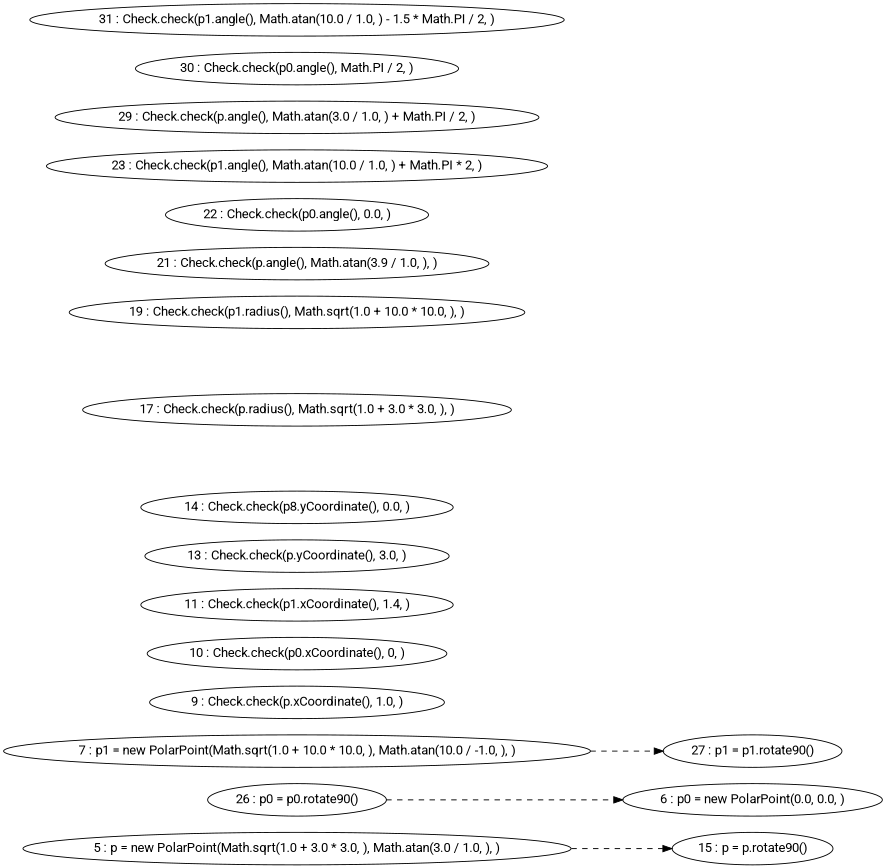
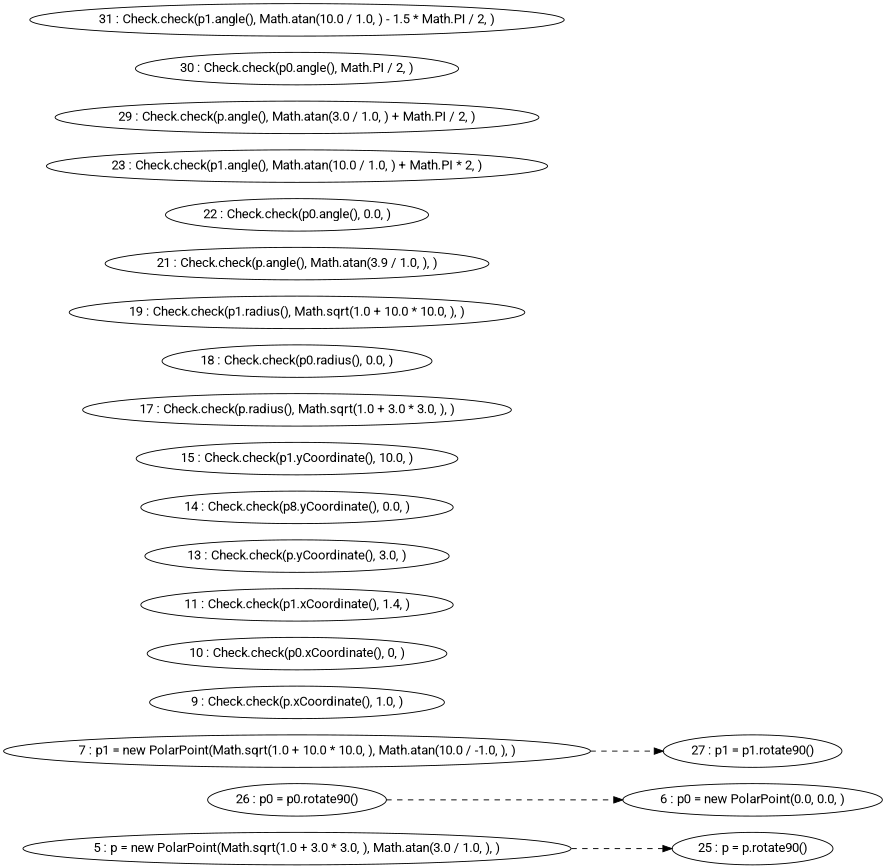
node "18 : Check.check(p0.radius(), 0.0, )": added
node "15 : Check.check(p1.yCoordinate(), 10.0, )": added
node "15 : p = p.rotate90()": label "15 : p = p.rotate90()" -> "25 : p = p.rotate90()"
